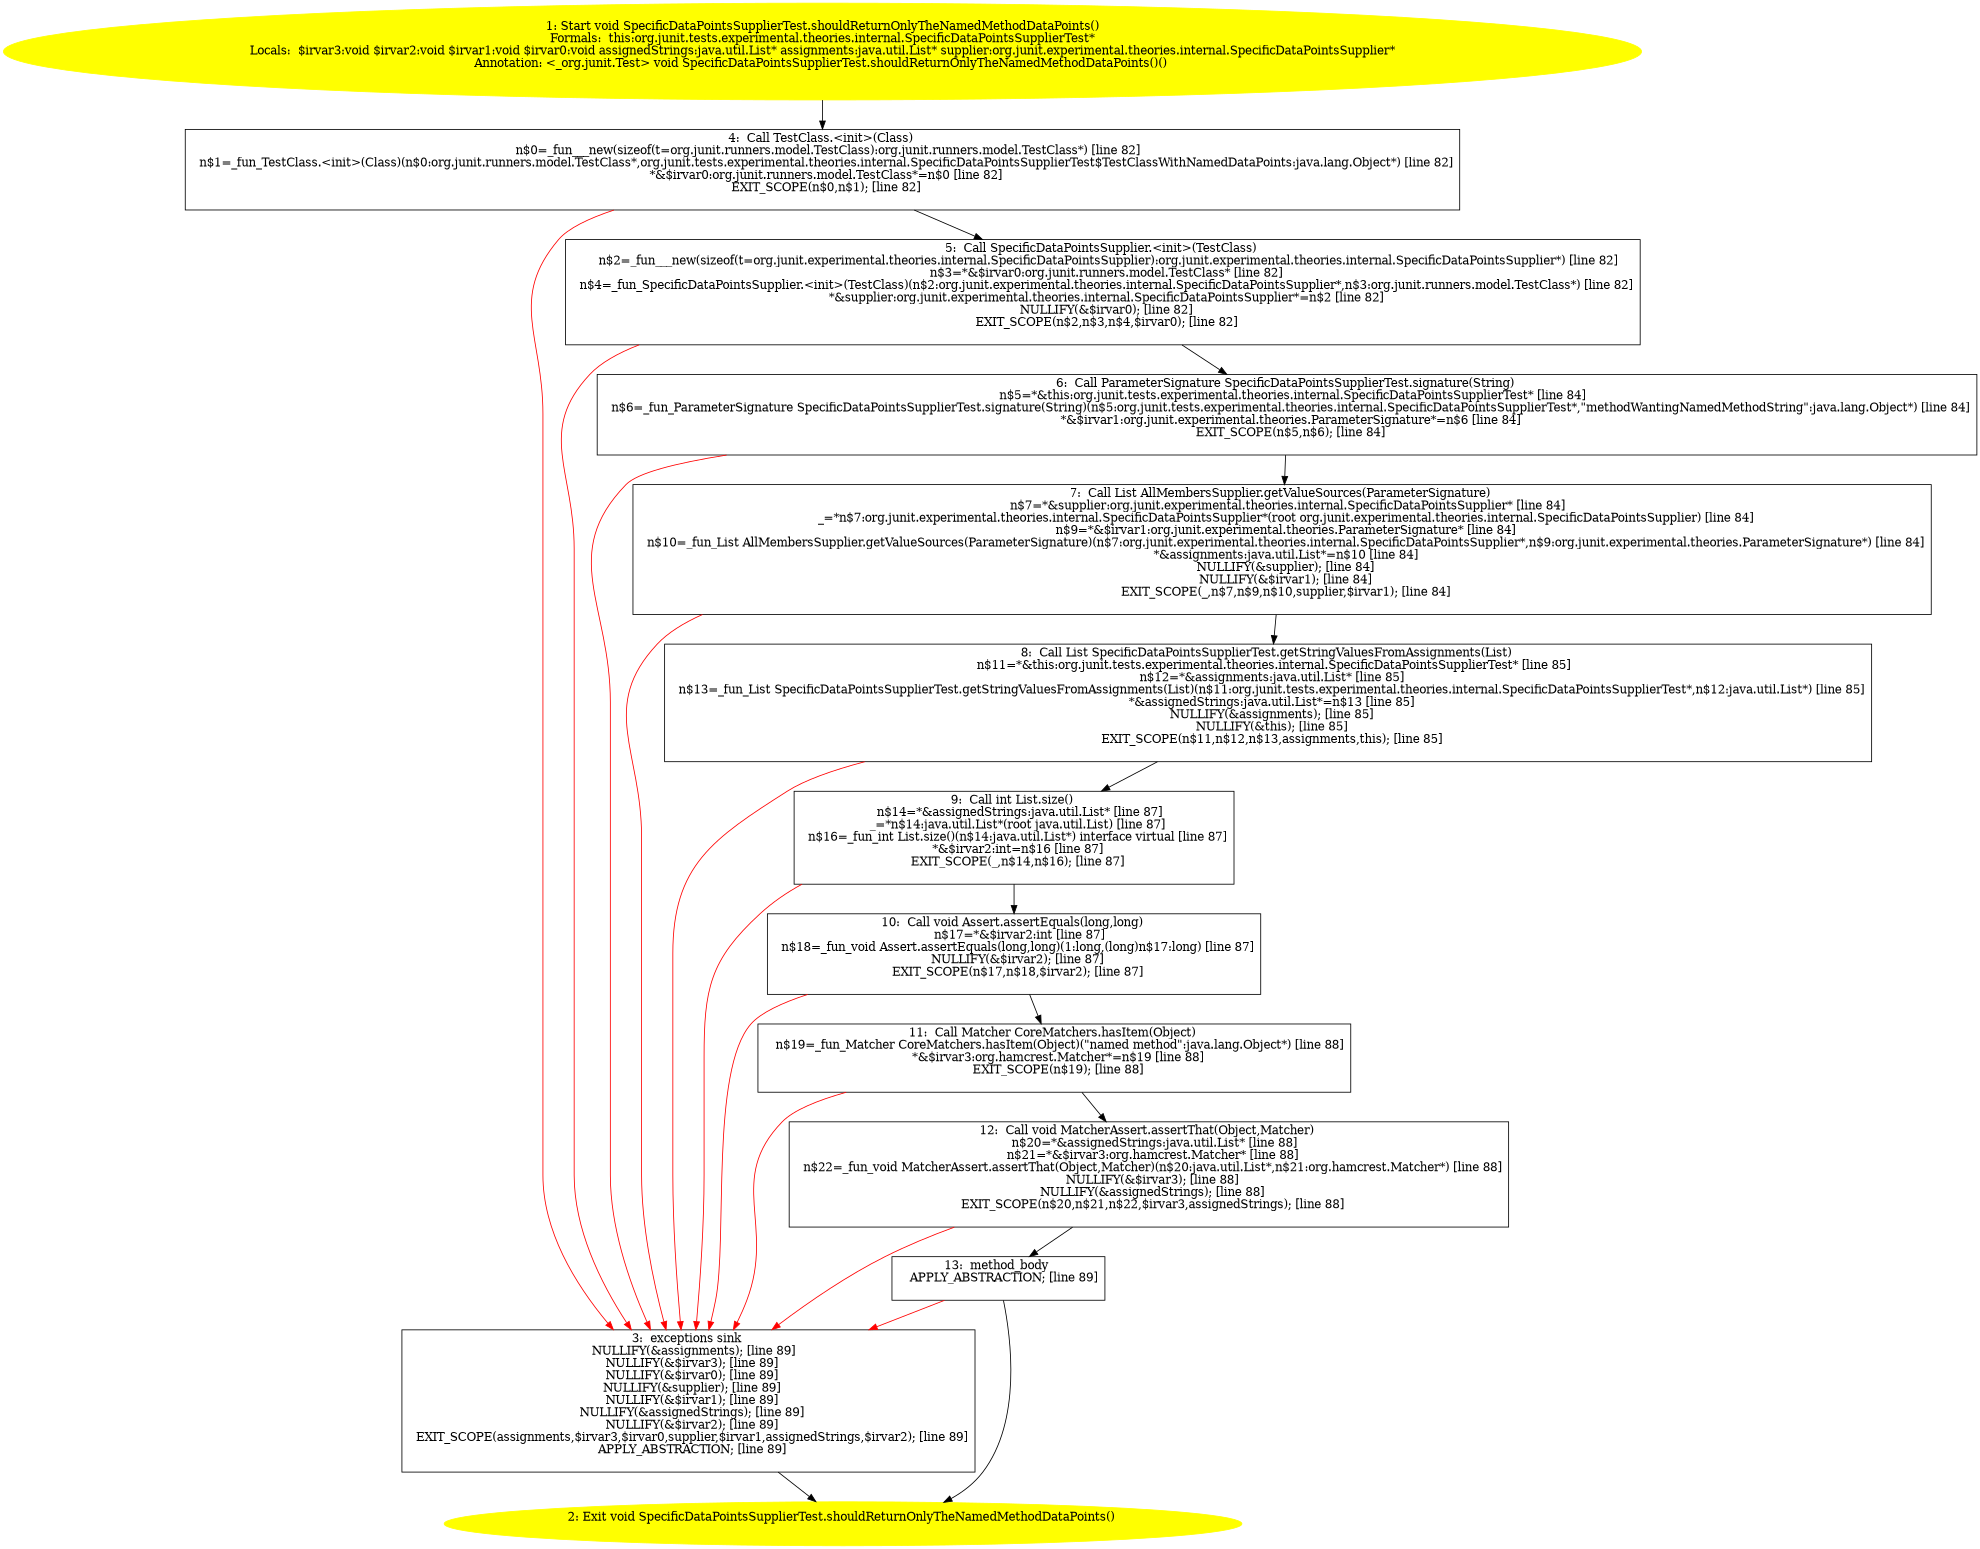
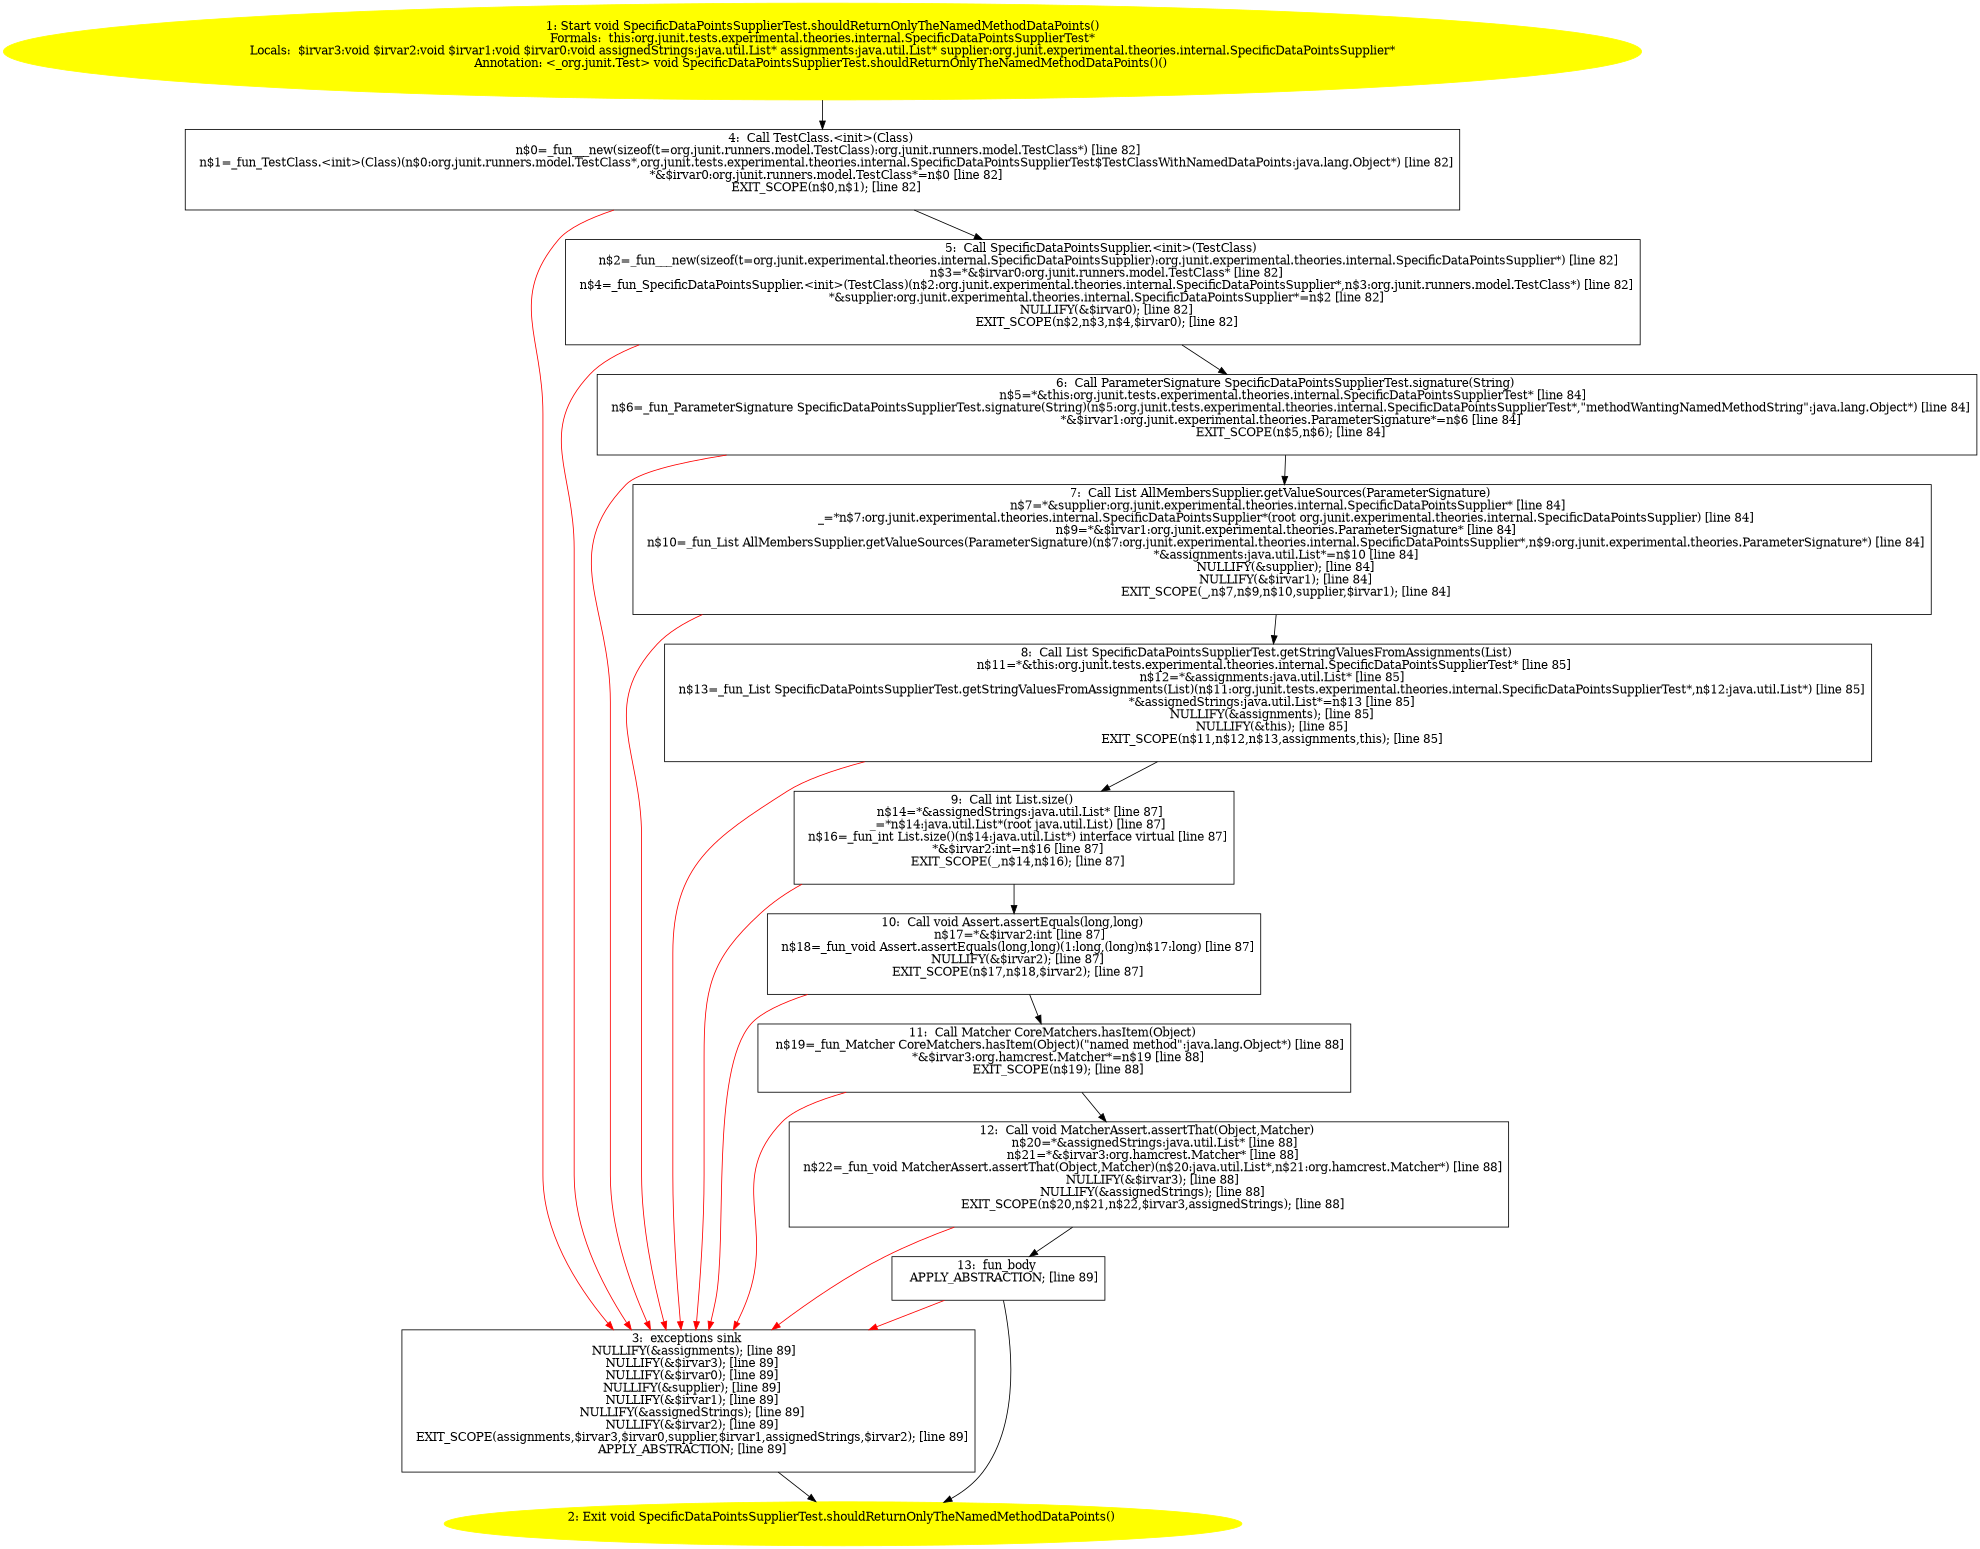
node "13:  method_body APPLY_ABSTRACTION; [line 89]": label "13:  method_body APPLY_ABSTRACTION; [line 89]" -> "13:  fun_body APPLY_ABSTRACTION; [line 89]"
